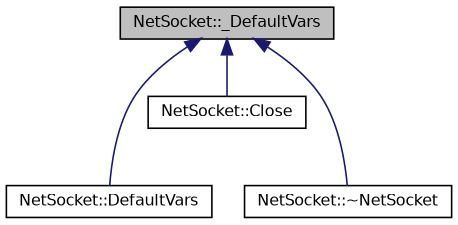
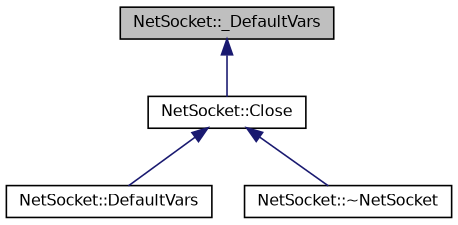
edge "NetSocket::~NetSocket" -> "NetSocket::_DefaultVars": now "NetSocket::~NetSocket" -> "NetSocket::Close"
edge "NetSocket::DefaultVars" -> "NetSocket::_DefaultVars": now "NetSocket::DefaultVars" -> "NetSocket::Close"
